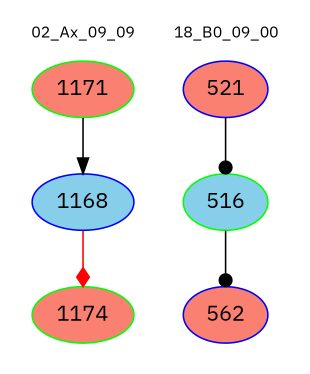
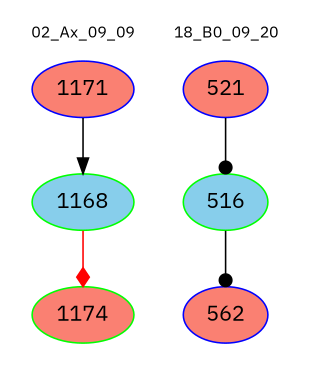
cluster "18_B0_09_00": label "18_B0_09_00" -> "18_B0_09_20"
node "1171": color green -> blue
node "1168": color blue -> green
